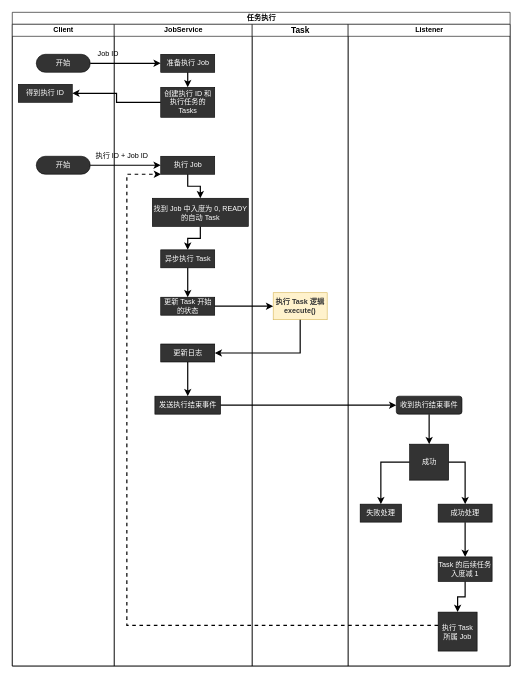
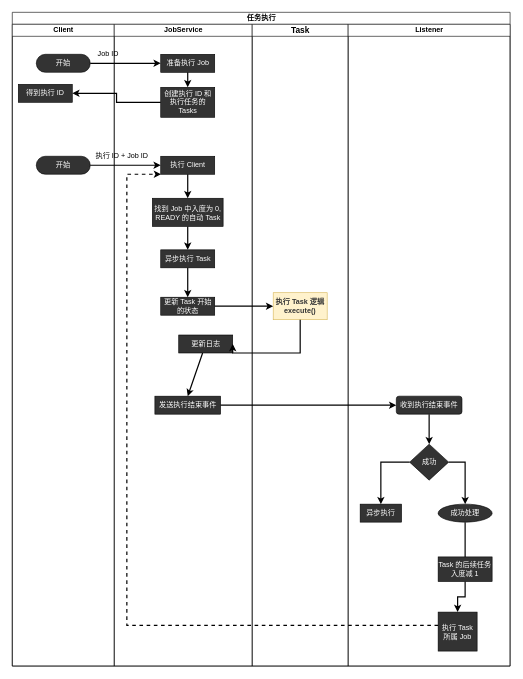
node "执行 Job": label "执行 Job" -> "执行 Client"
node "找到 Job 中入度为 0, READY 的自动 Task": size 96x28 -> 71x28
node "更新日志": moved (188, 353) -> (206, 344)
node "成功": shape rectangle -> diamond
node "失败处理": label "失败处理" -> "异步执行"
node "成功处理": shape rectangle -> ellipse
edge "成功处理" -> "Task 的后续任务入度减 1": arrowhead classic -> none
